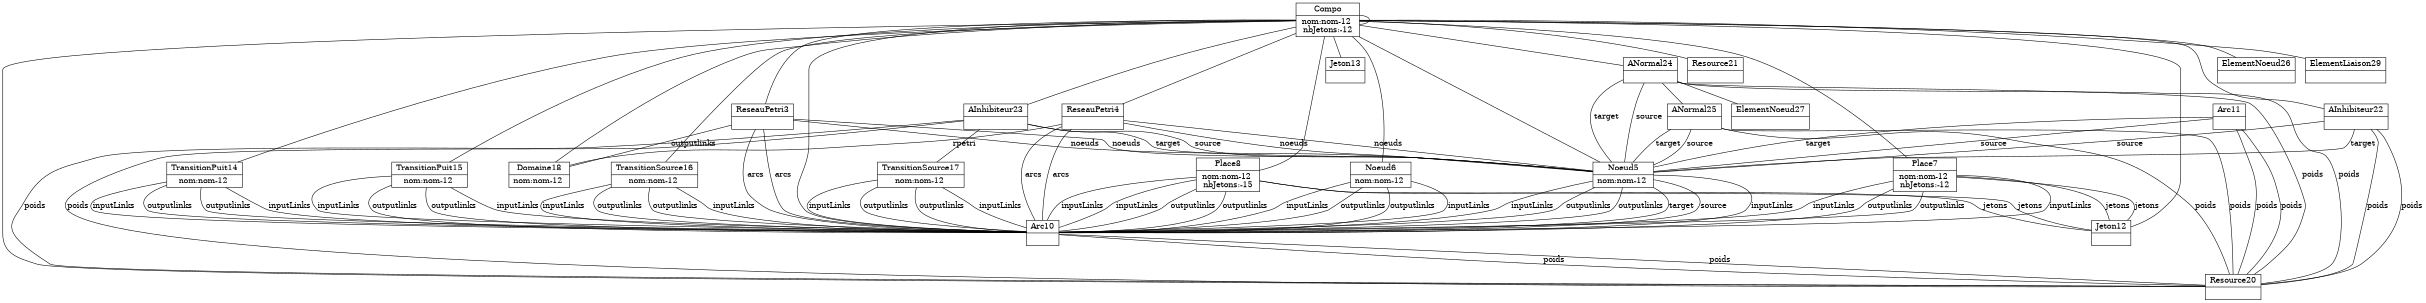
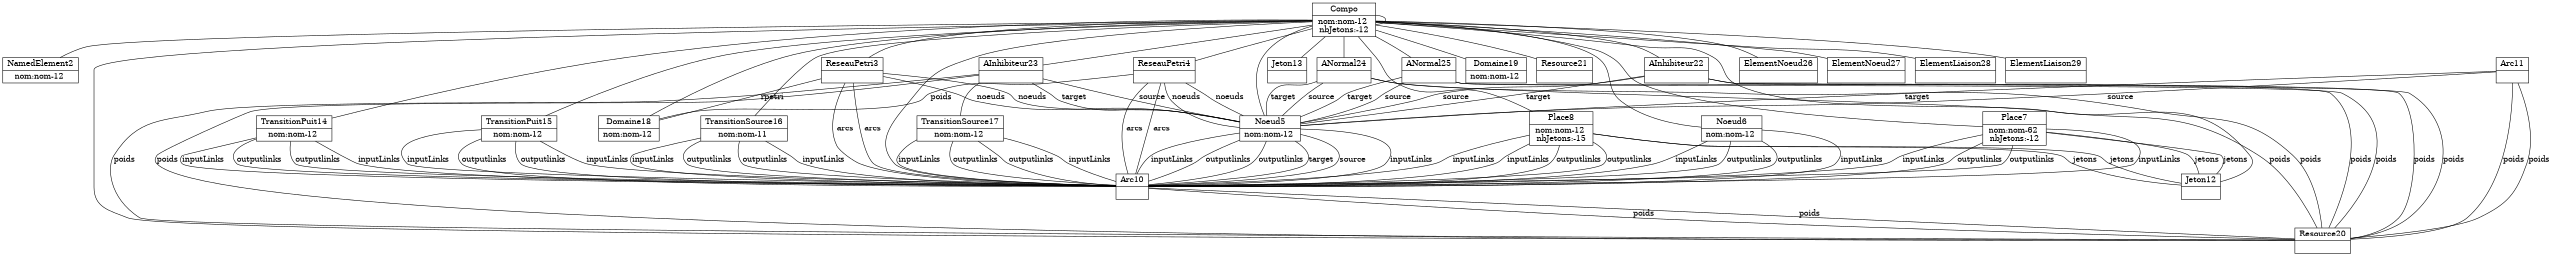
node "NamedElement2": added
node "Domaine19": added
node "ElementLiaison28": added
edge "ANormal24" -- "ElementNoeud27": now "Compo" -- "ElementNoeud27"
edge "ANormal24" -- "ANormal25": now "Compo" -- "ANormal25"
edge "ReseauPetri3" -- "Domaine18": label "outputlinks" -> "rpetri"
edge "ReseauPetri4" -- "Domaine18": label "rpetri" -> "poids"
node "Place7": text "nom:nom-12" -> "nom:nom-62"
node "TransitionSource16": text "nom:nom-12" -> "nom:nom-11"
